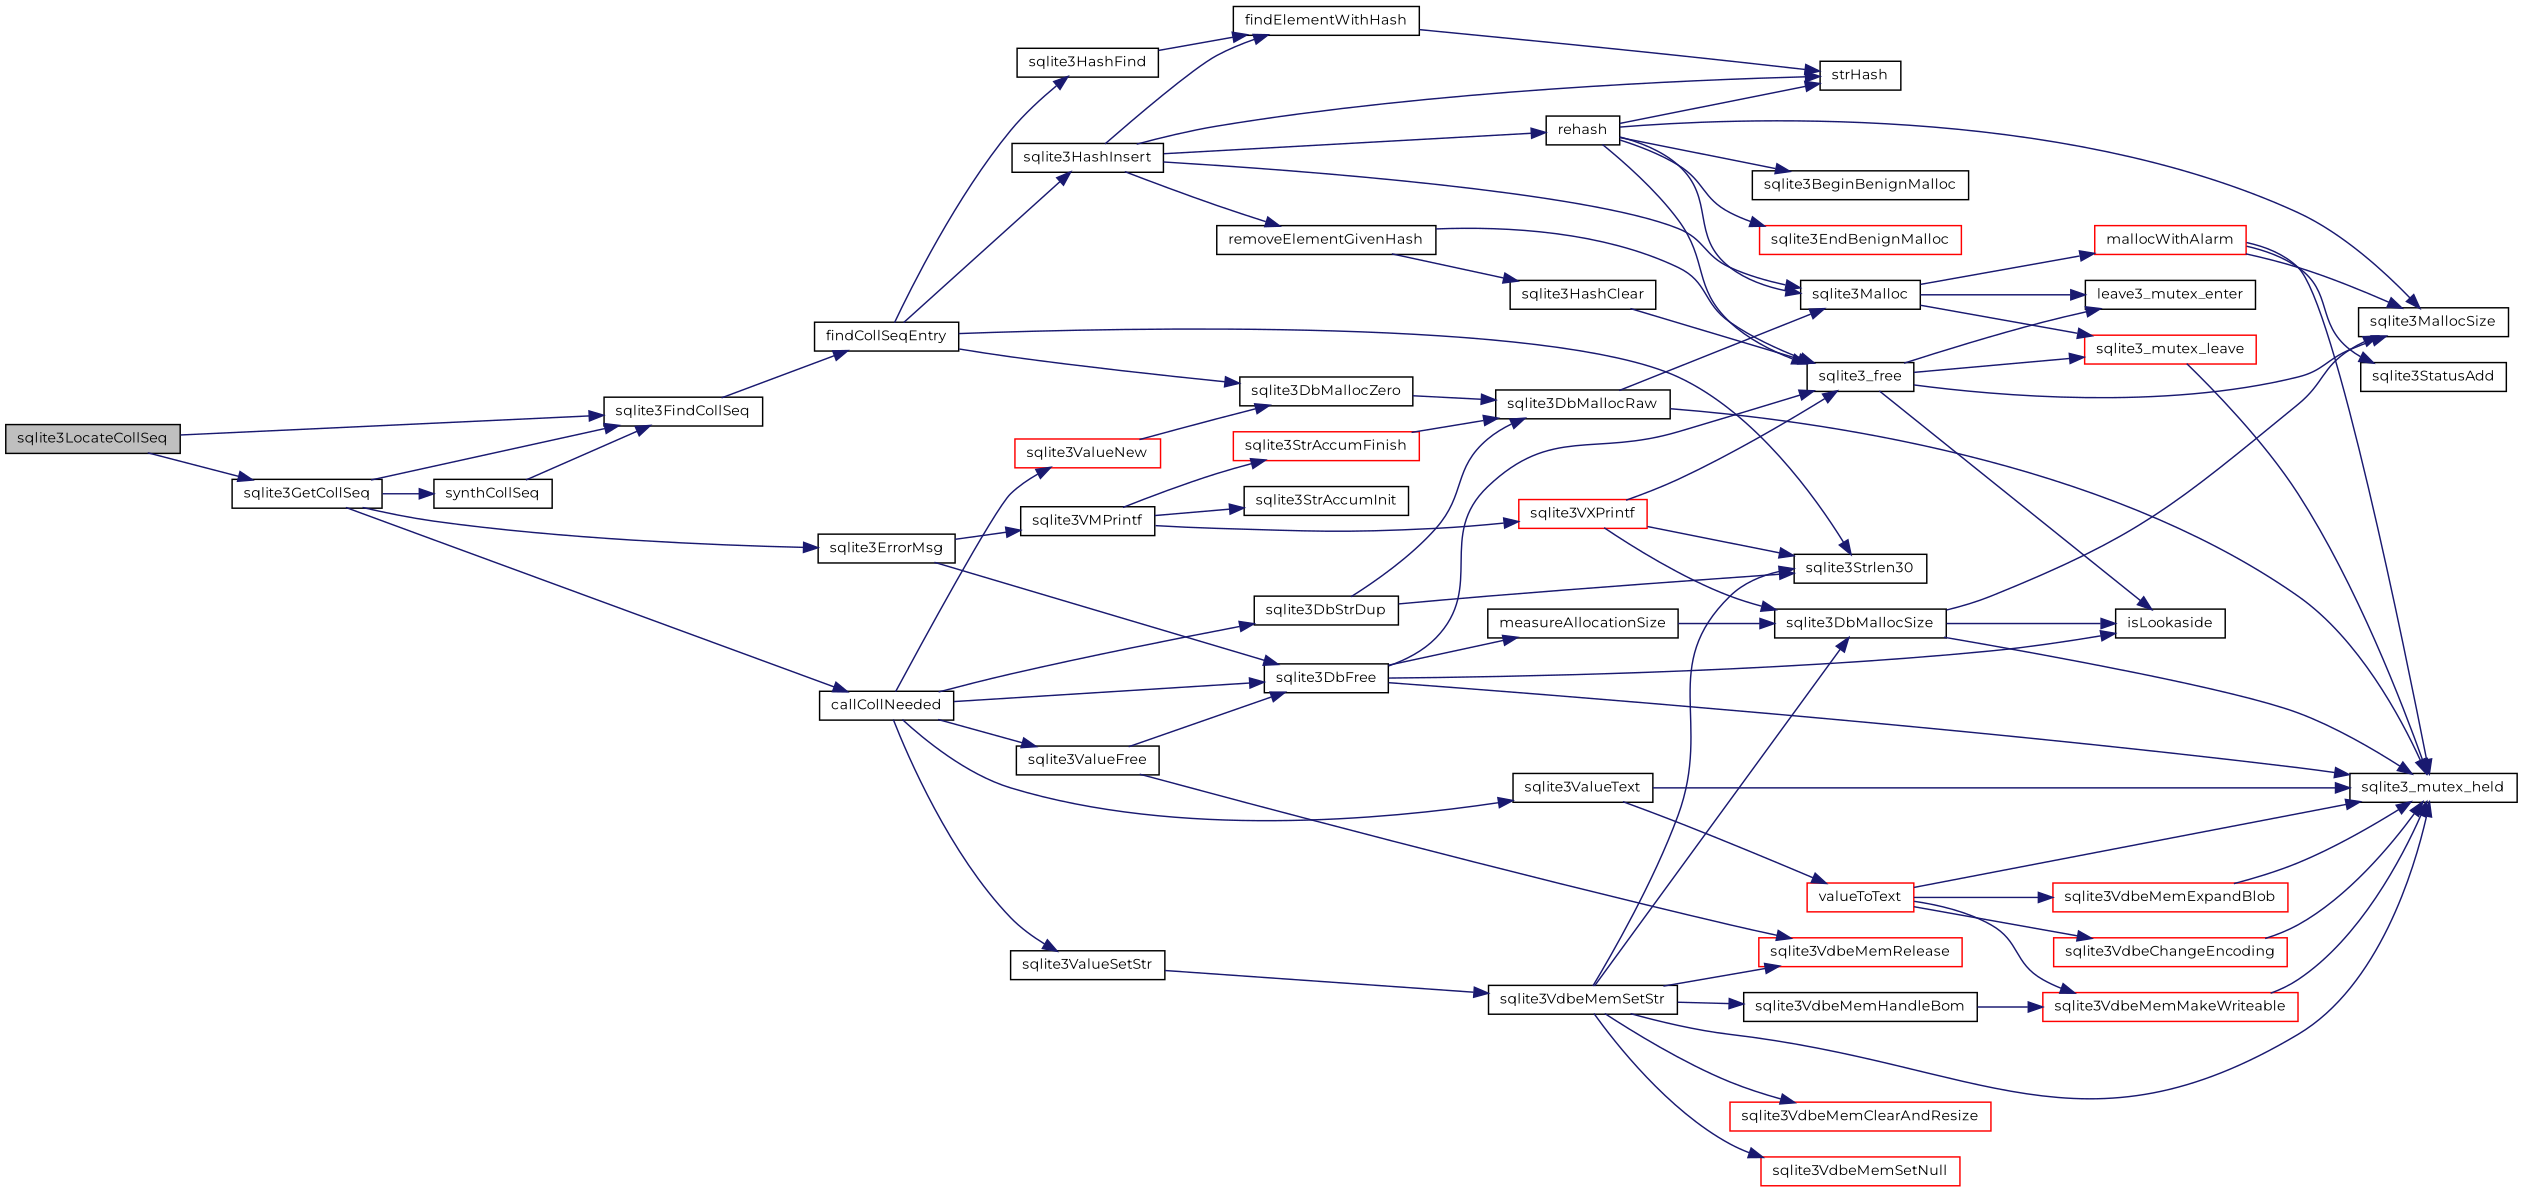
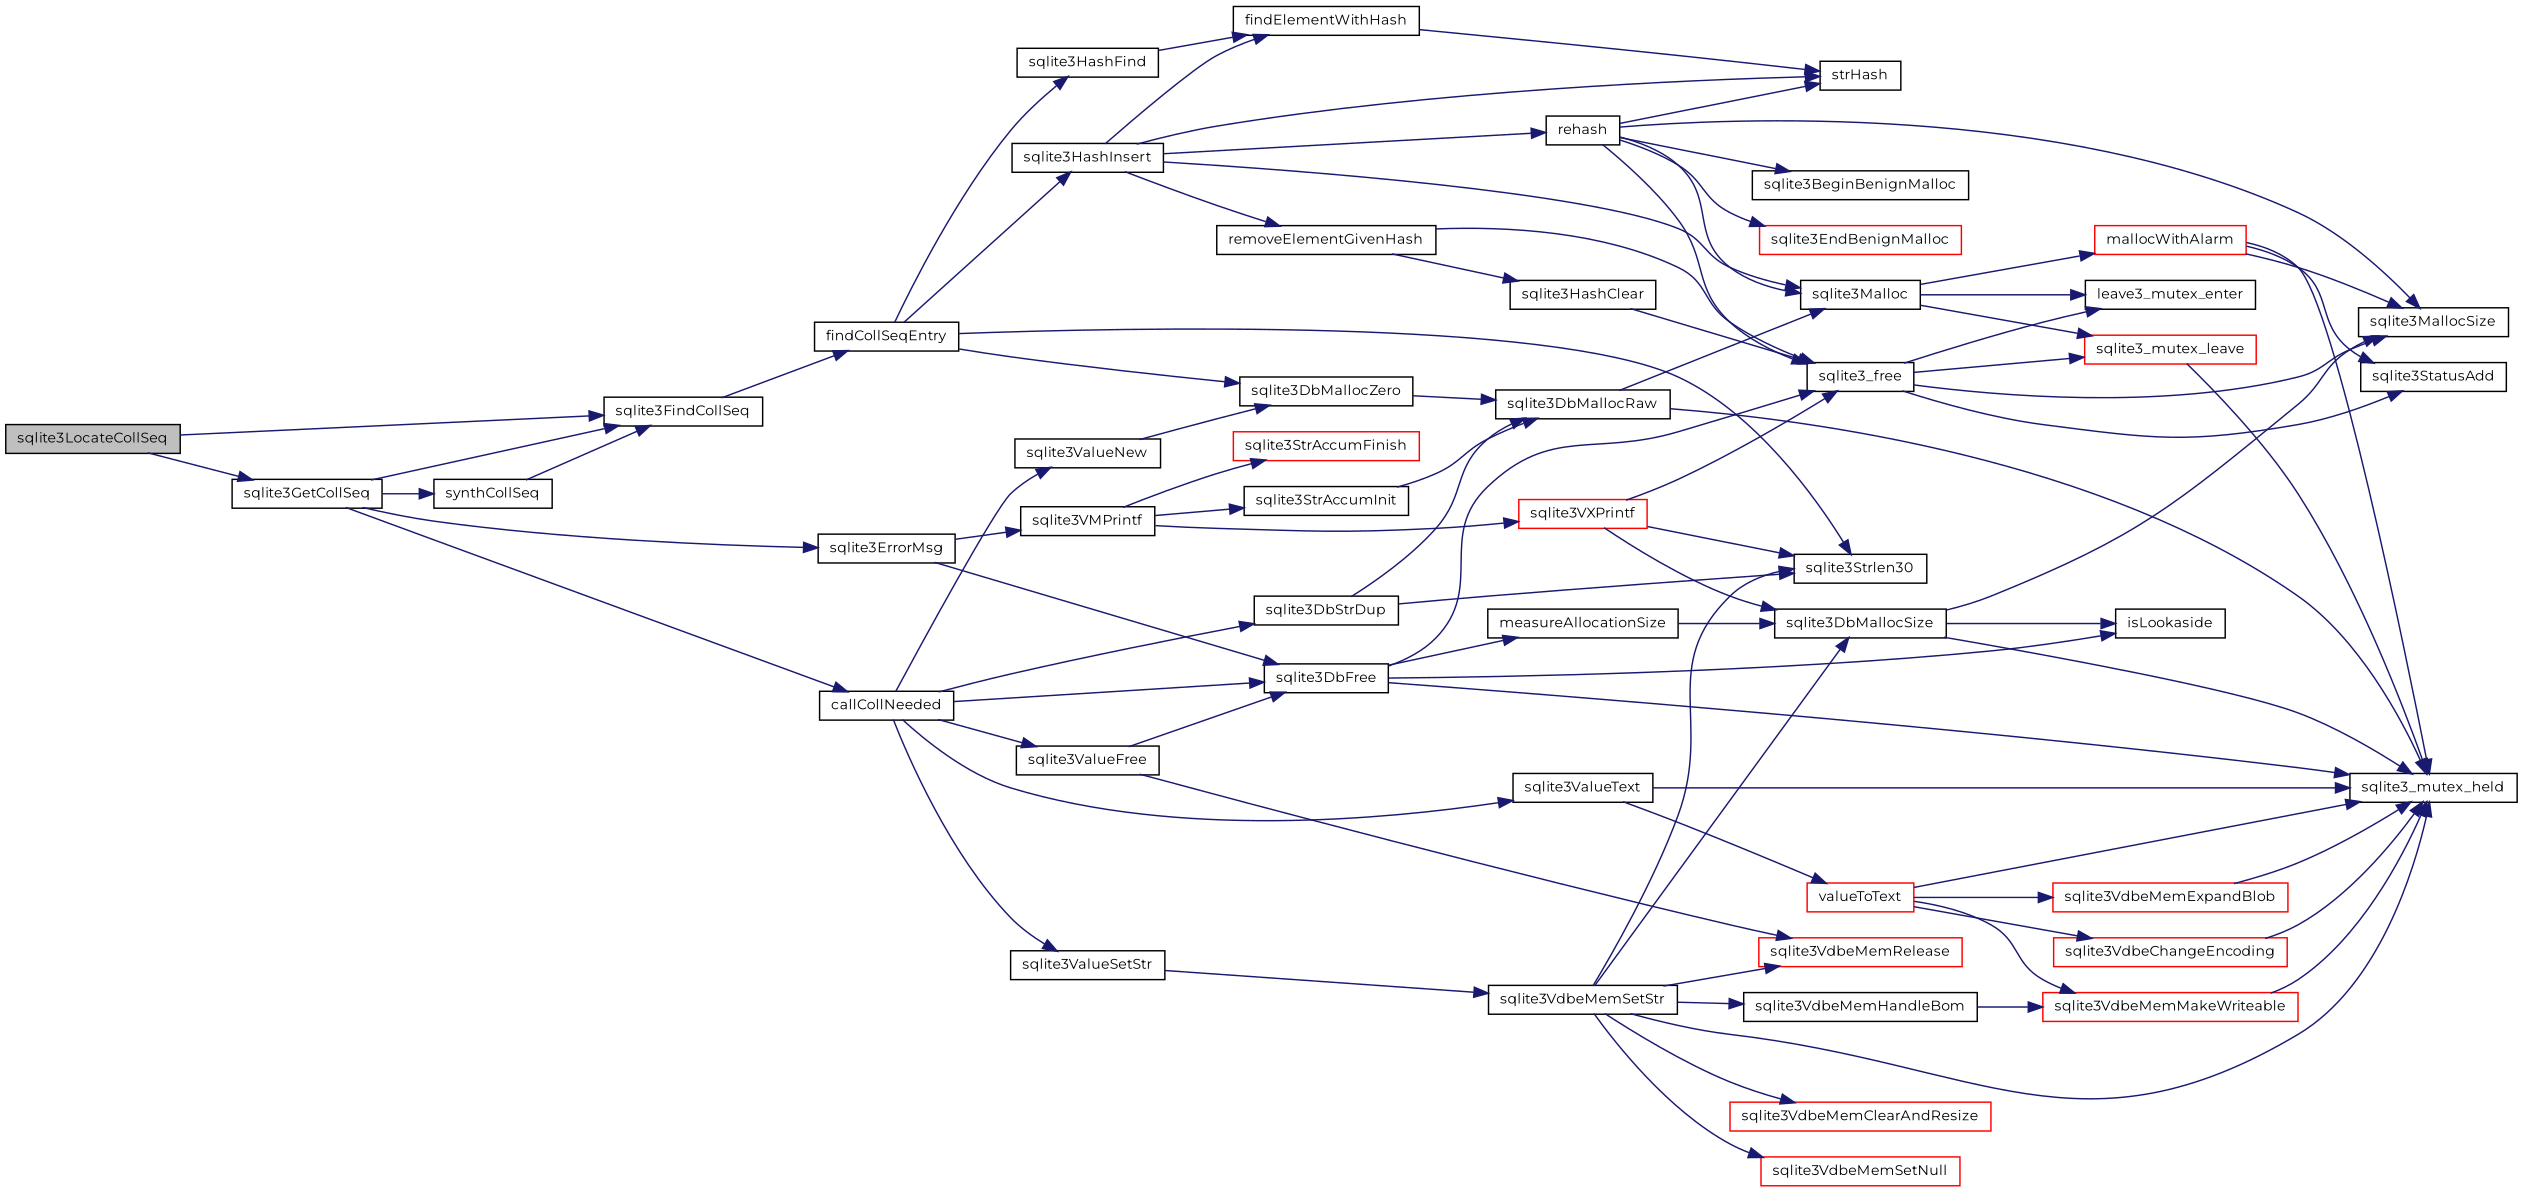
edge "sqlite3StrAccumFinish" -> "sqlite3DbMallocRaw": now "sqlite3StrAccumInit" -> "sqlite3DbMallocRaw"
node "sqlite3ValueNew": color red -> black
edge "sqlite3_free" -> "isLookaside": now "sqlite3_free" -> "sqlite3StatusAdd"
